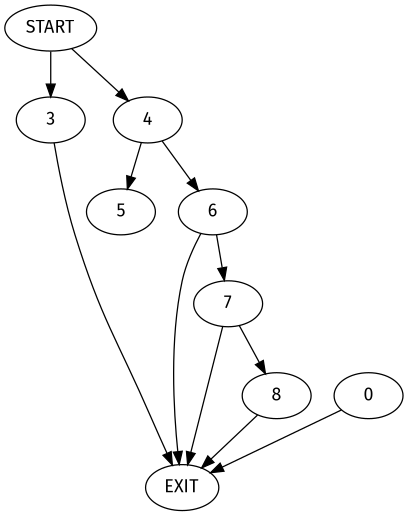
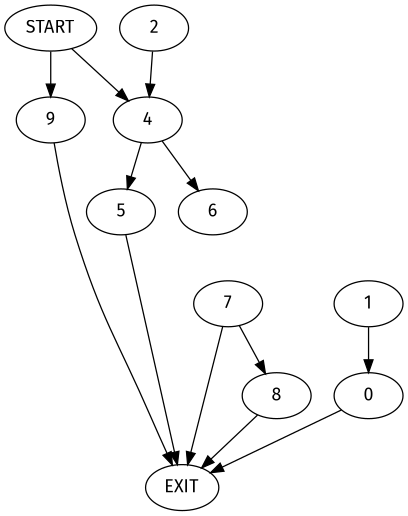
node "2": added
node "3": label "3" -> "9"
edge "6" -> "7": removed
node "1": added
edge "6" -> "EXIT": now "5" -> "EXIT"
